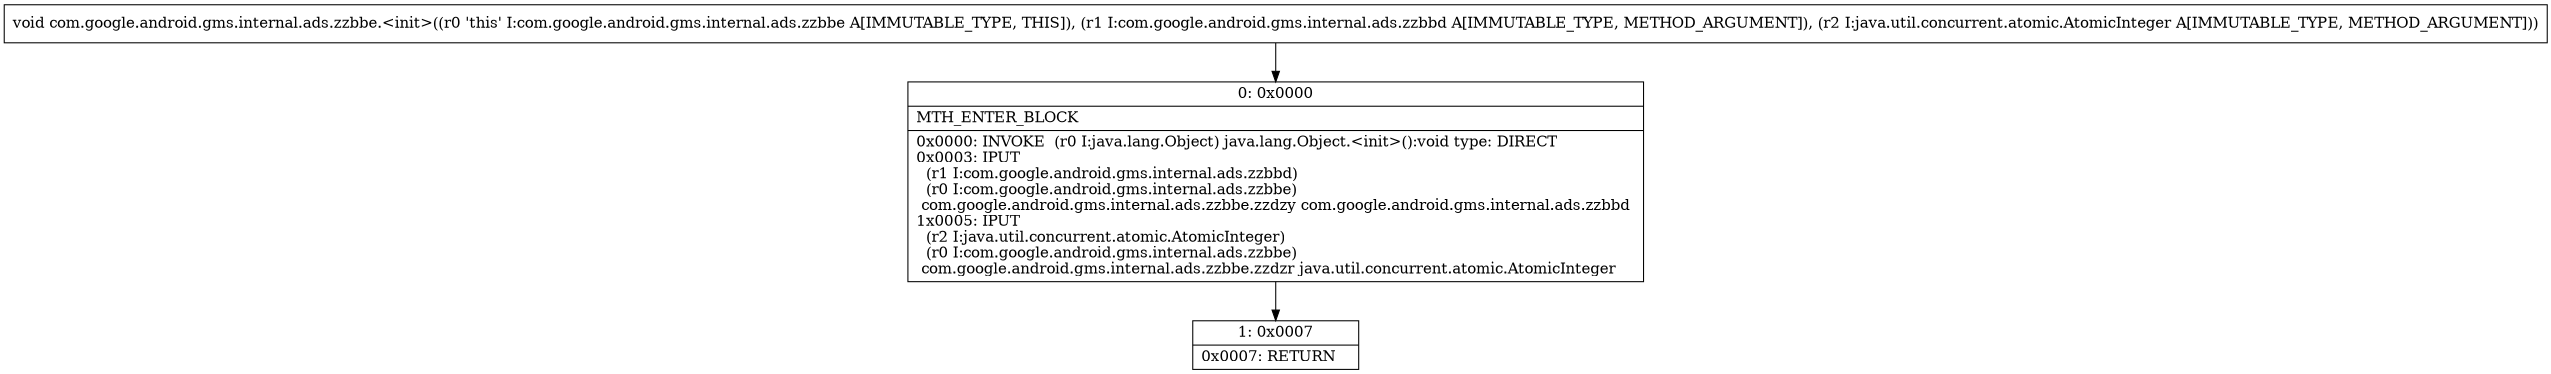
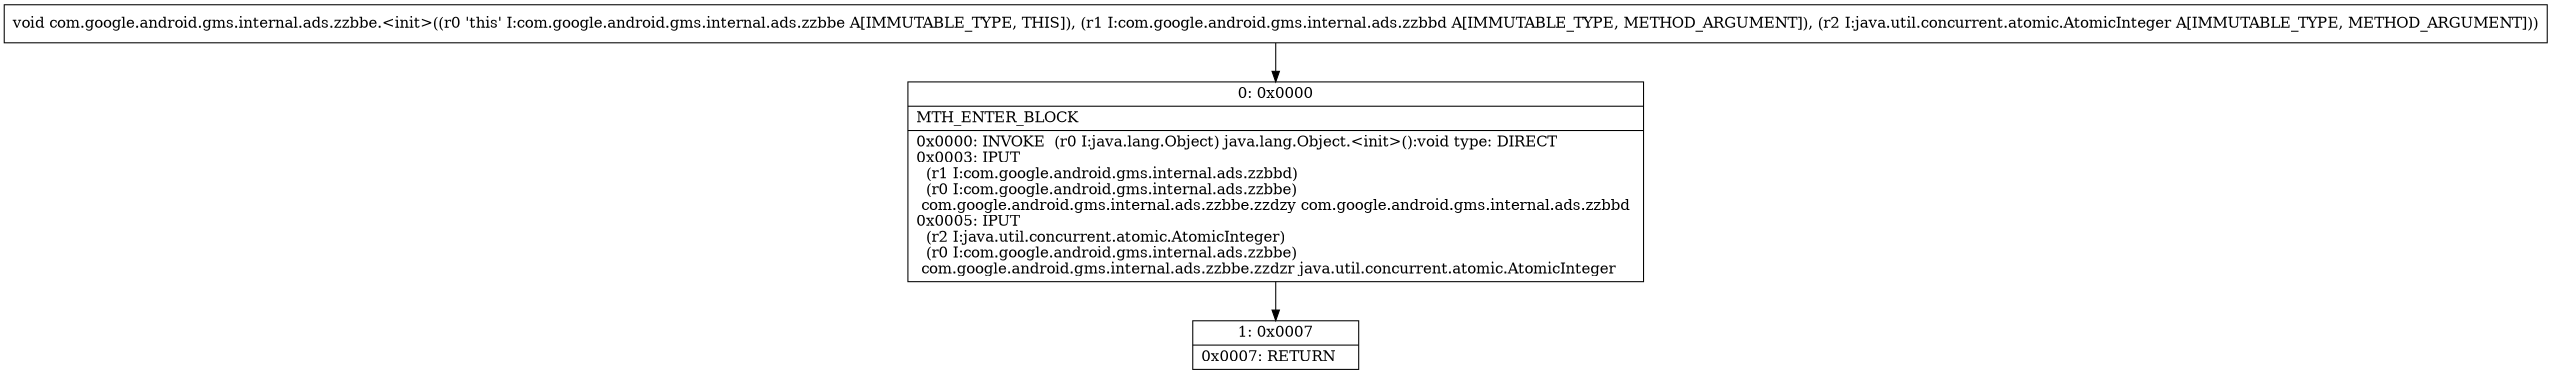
node "0: 0x0000": text "1x0005: IPUT" -> "0x0005: IPUT"
